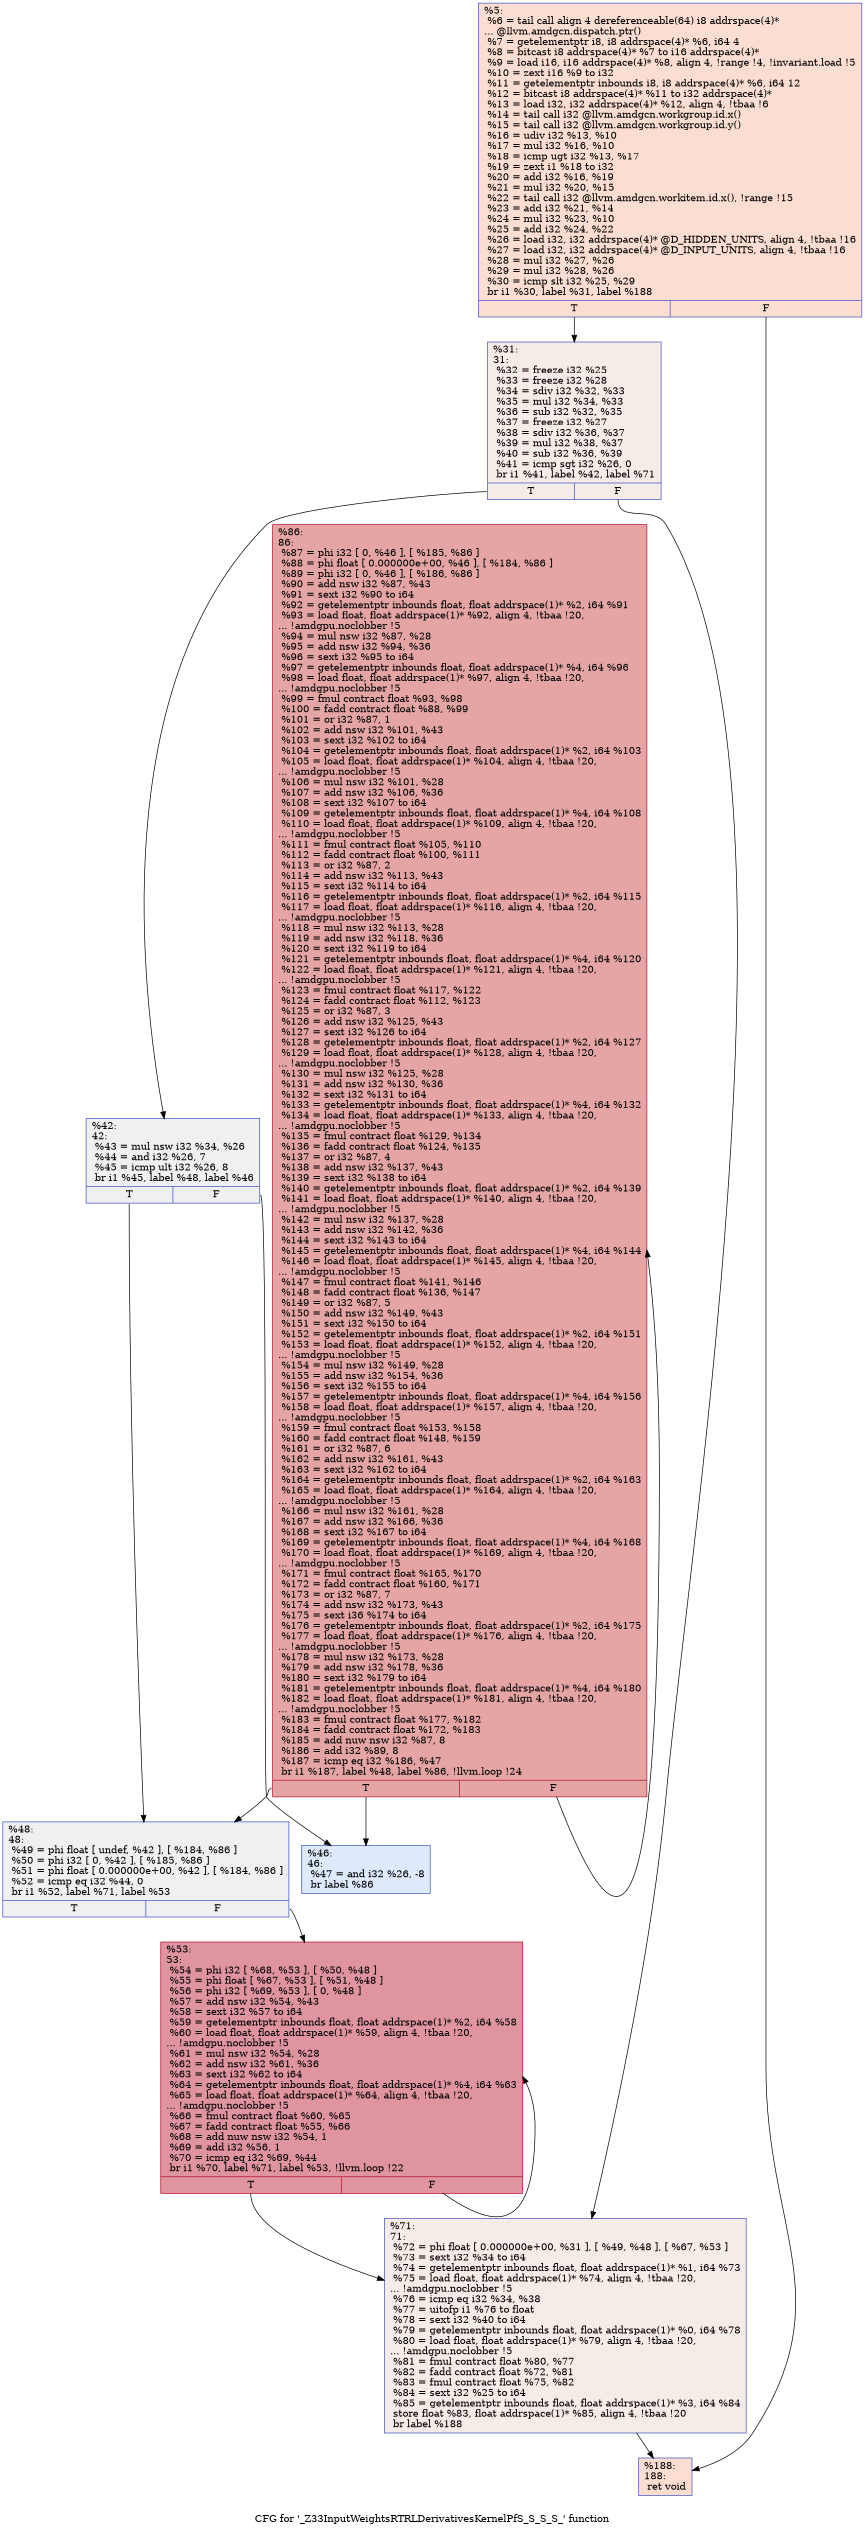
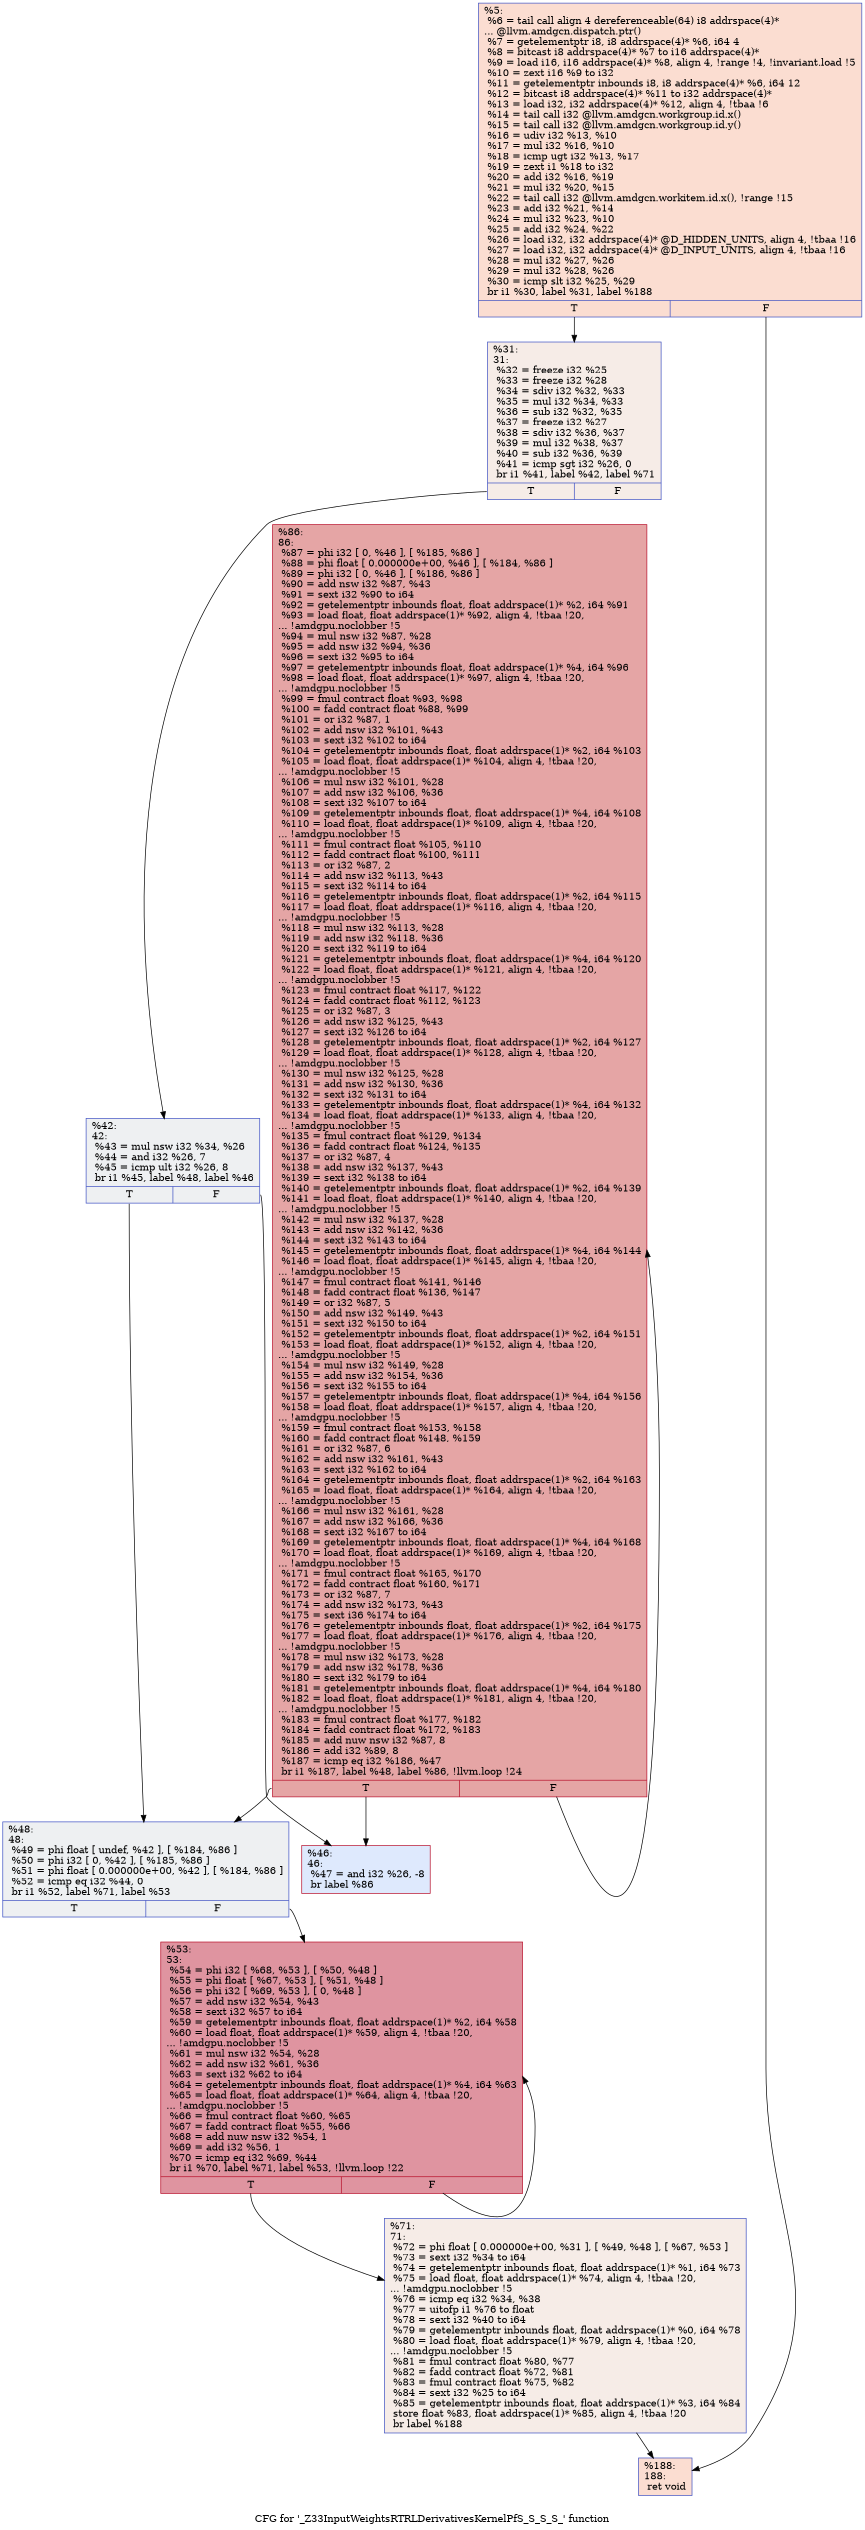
edge "%31:" -> "%71:": removed
node "%46:": color #3d50c3ff -> #b70d28ff
